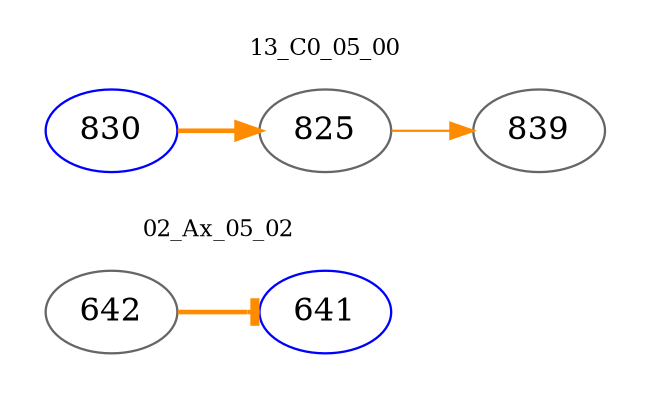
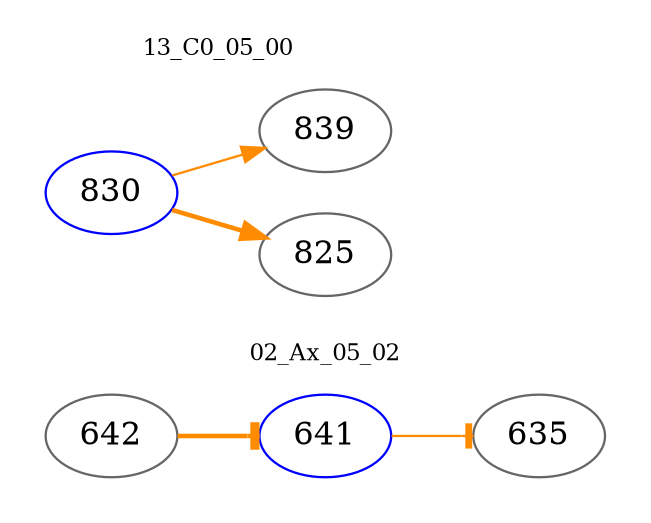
edge "825" -> "839": now "830" -> "839"
node "635": added
